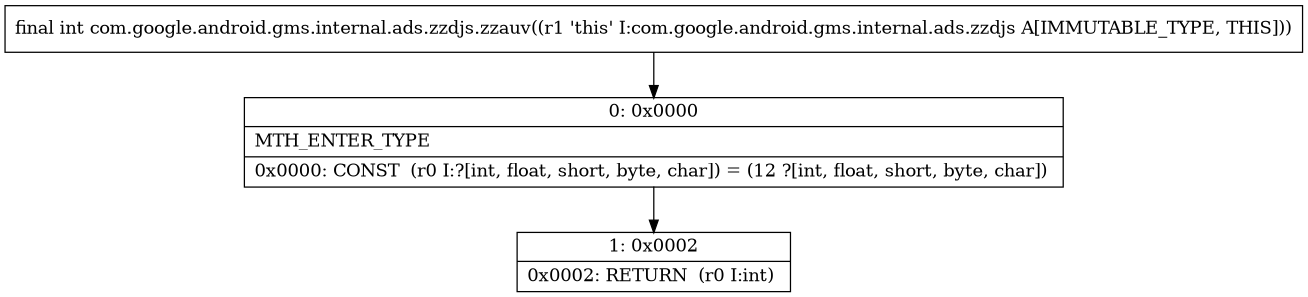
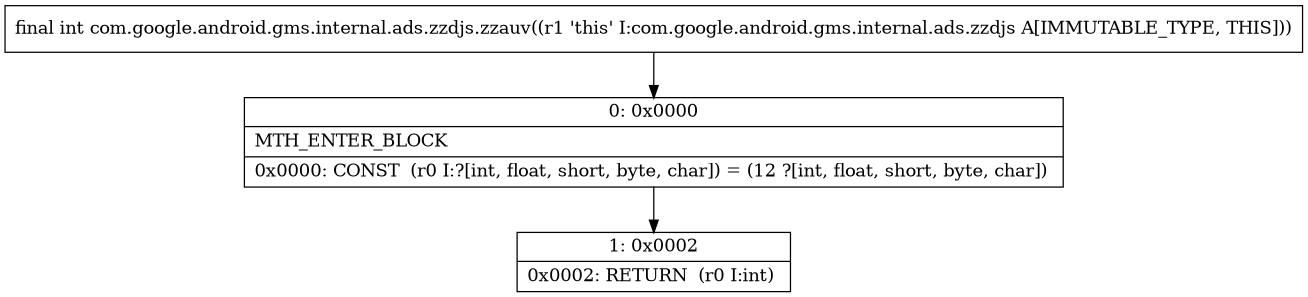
node "0: 0x0000": text "MTH_ENTER_TYPE" -> "MTH_ENTER_BLOCK"
